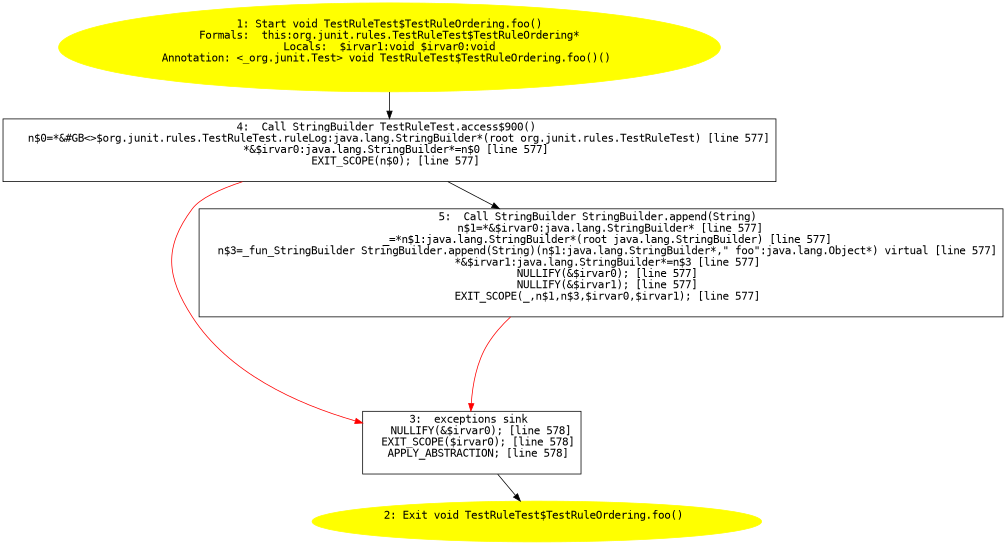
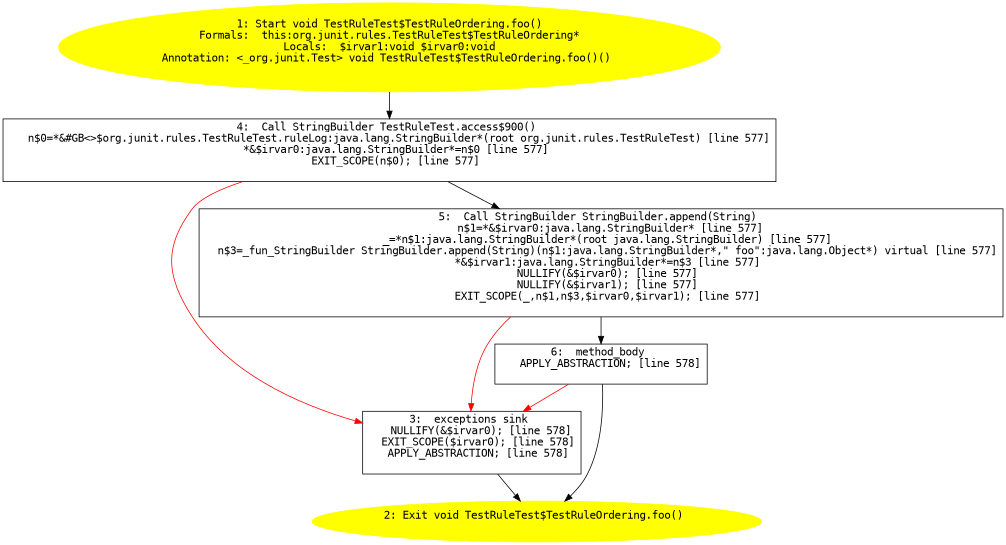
node "6:  method_body APPLY_ABSTRACTION; [line 578]": added
